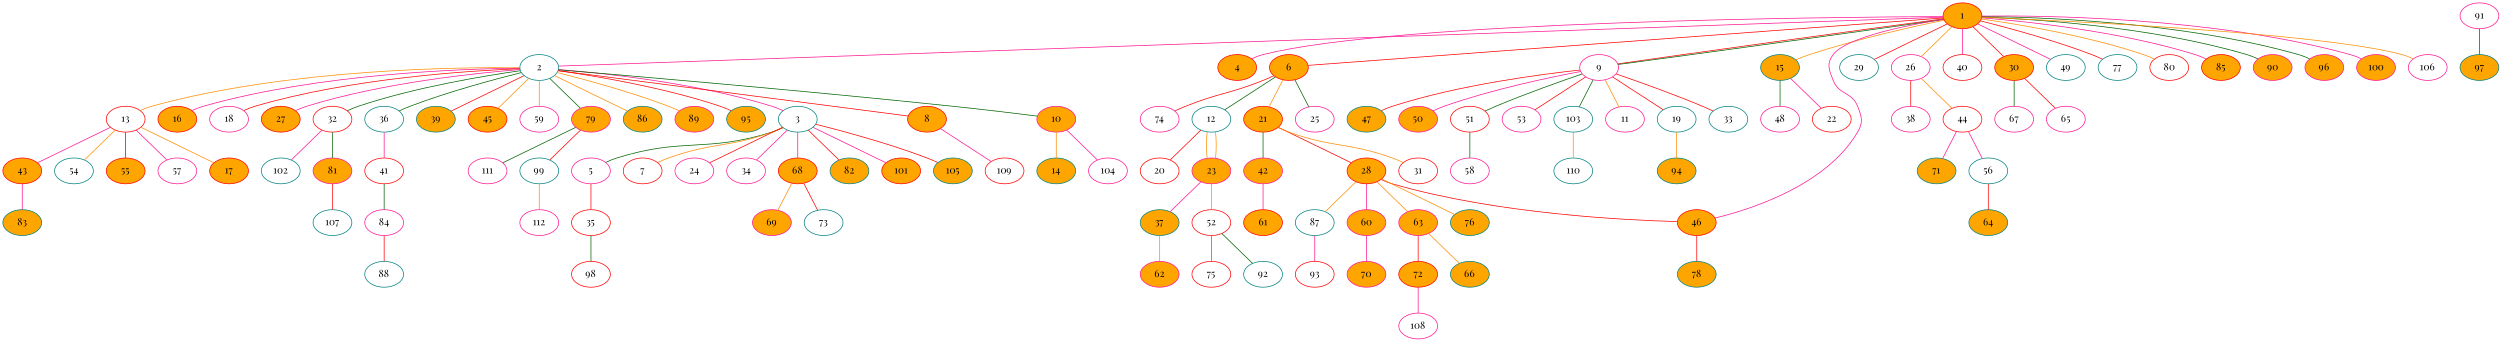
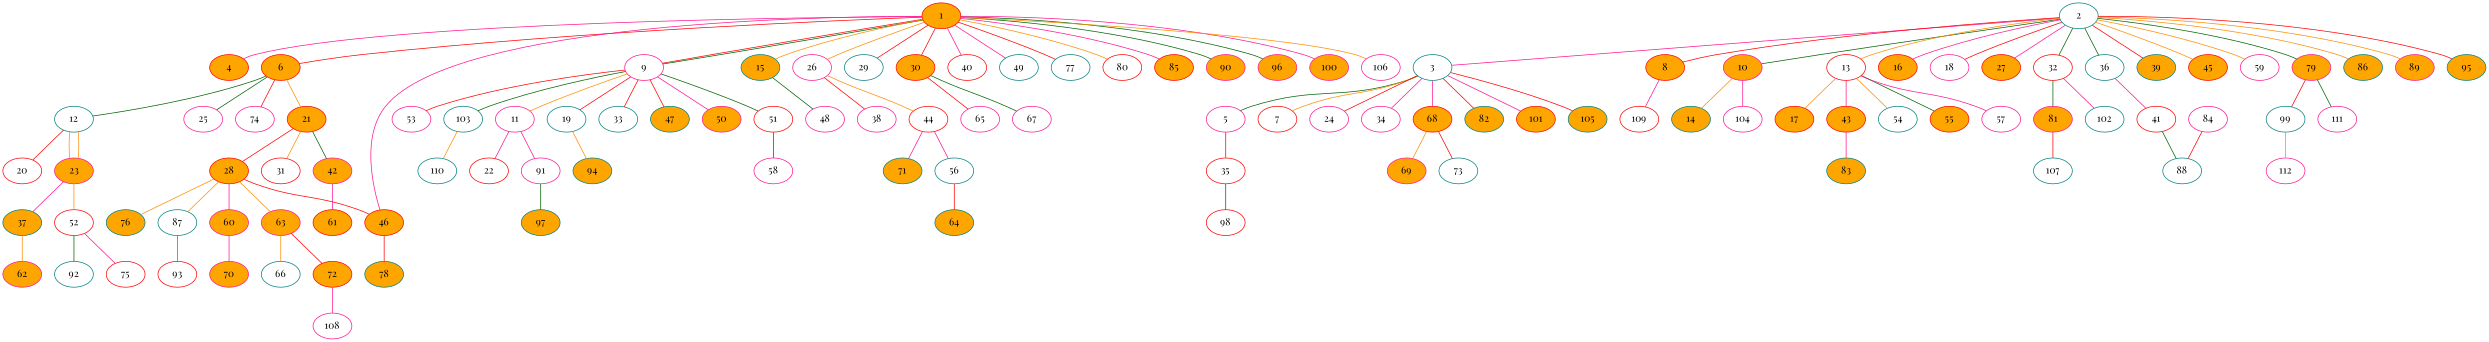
edge "1" -- "2": removed
edge "15" -- "22": now "11" -- "22"
edge "11" -- "91": added
edge "41" -- "84": now "41" -- "88"
node "66": fillcolor orange -> white
